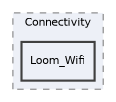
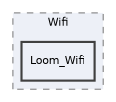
cluster "Connectivity": label "Connectivity" -> "Wifi"
